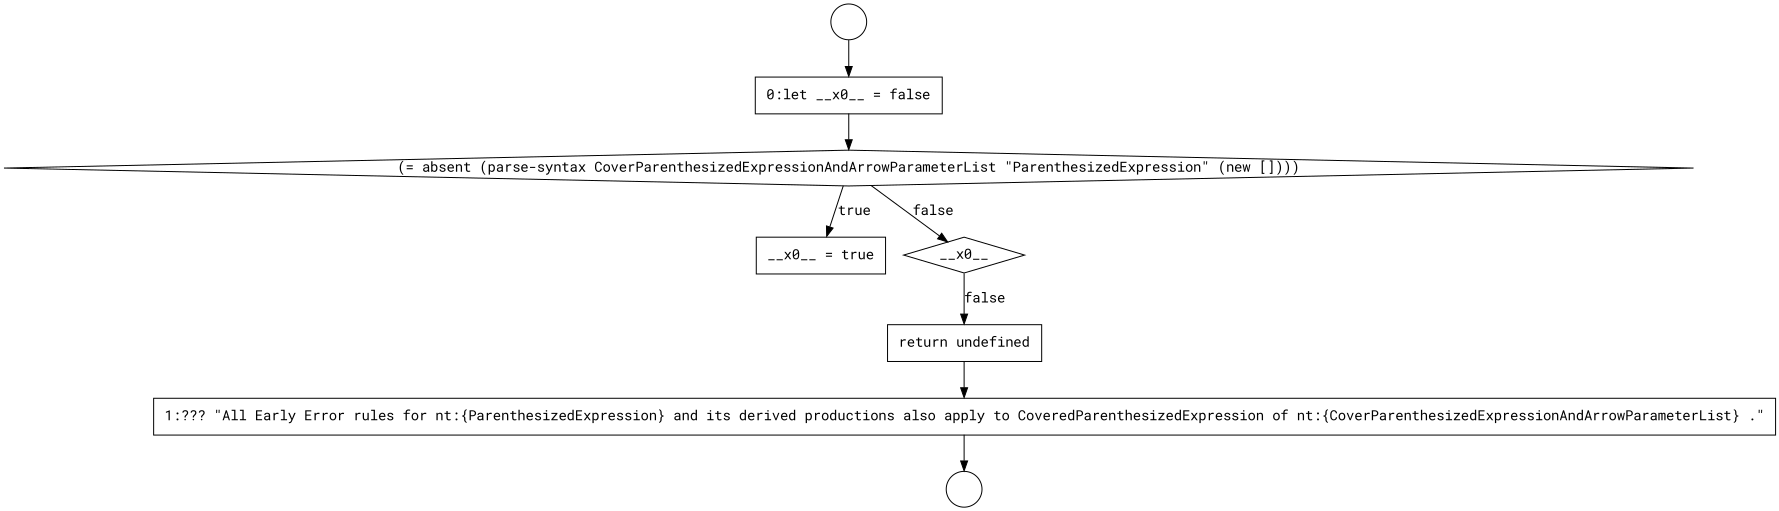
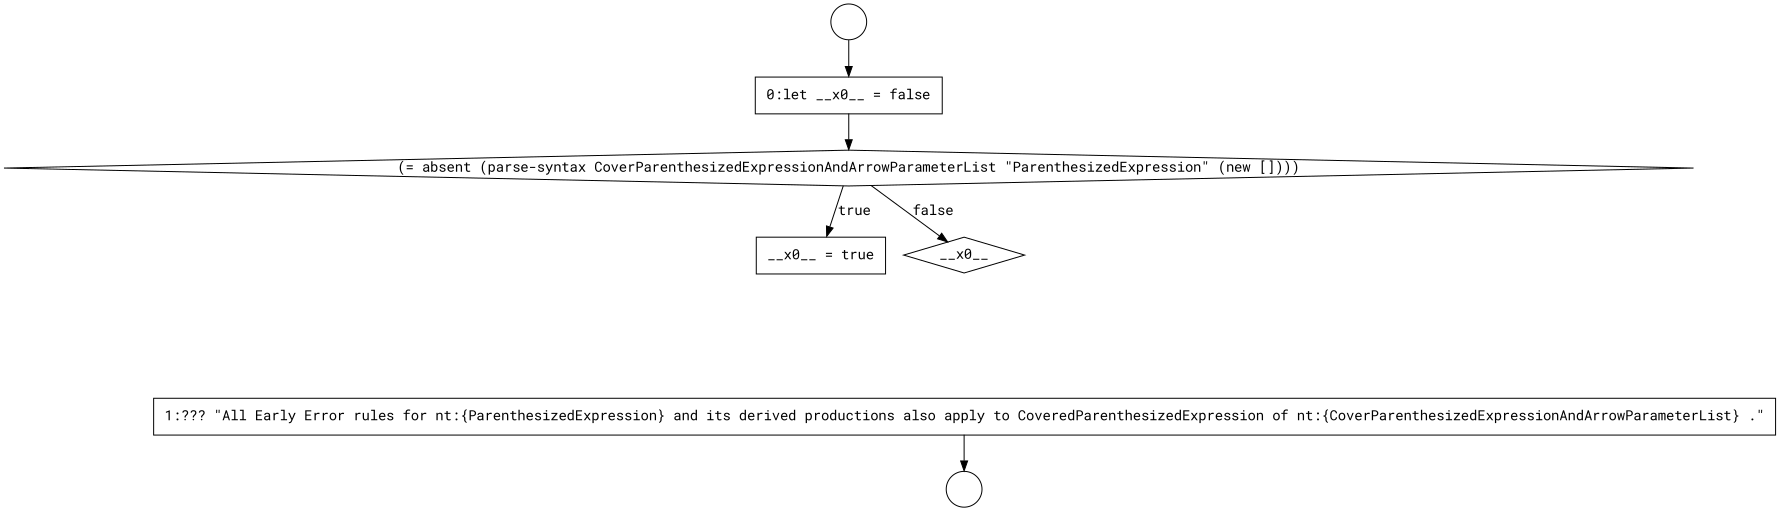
node "return undefined": removed
